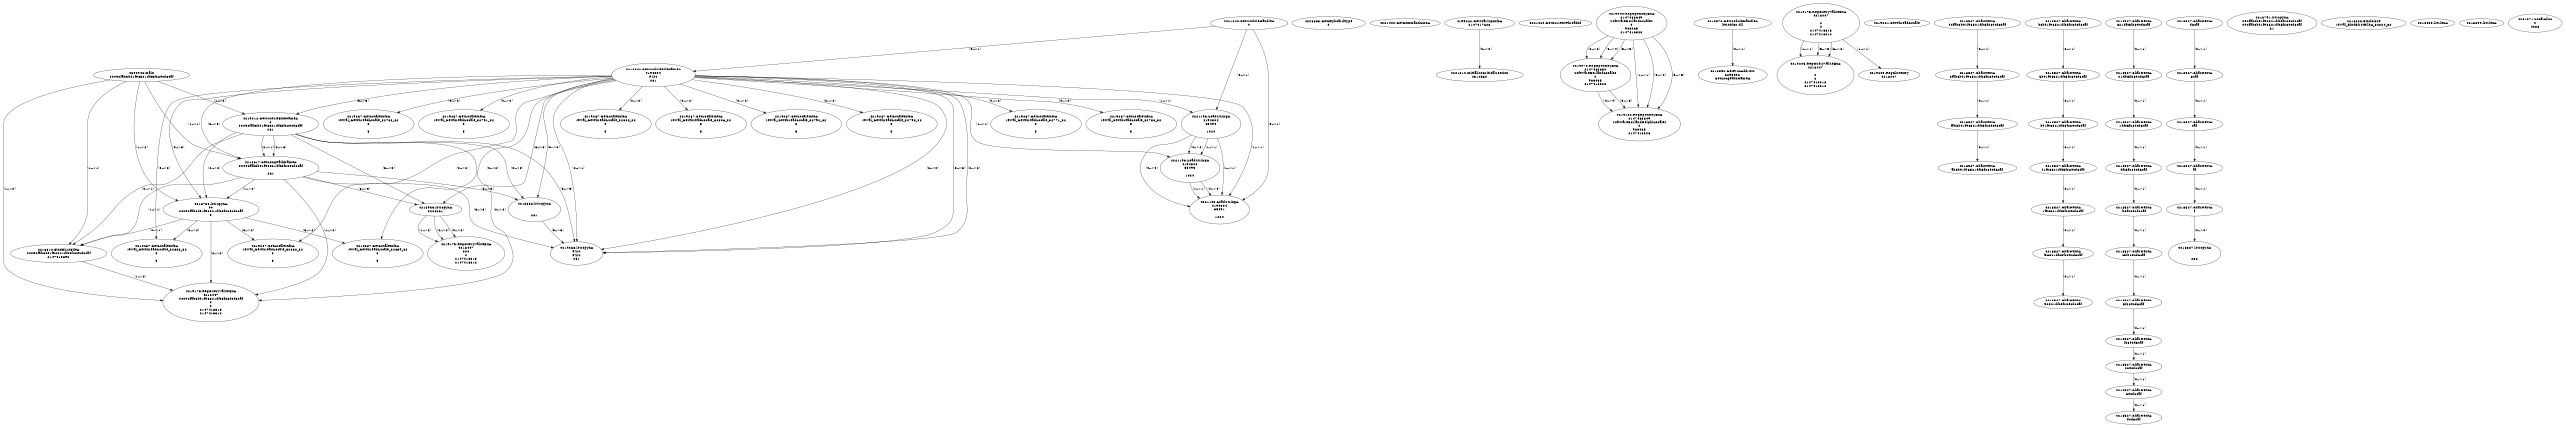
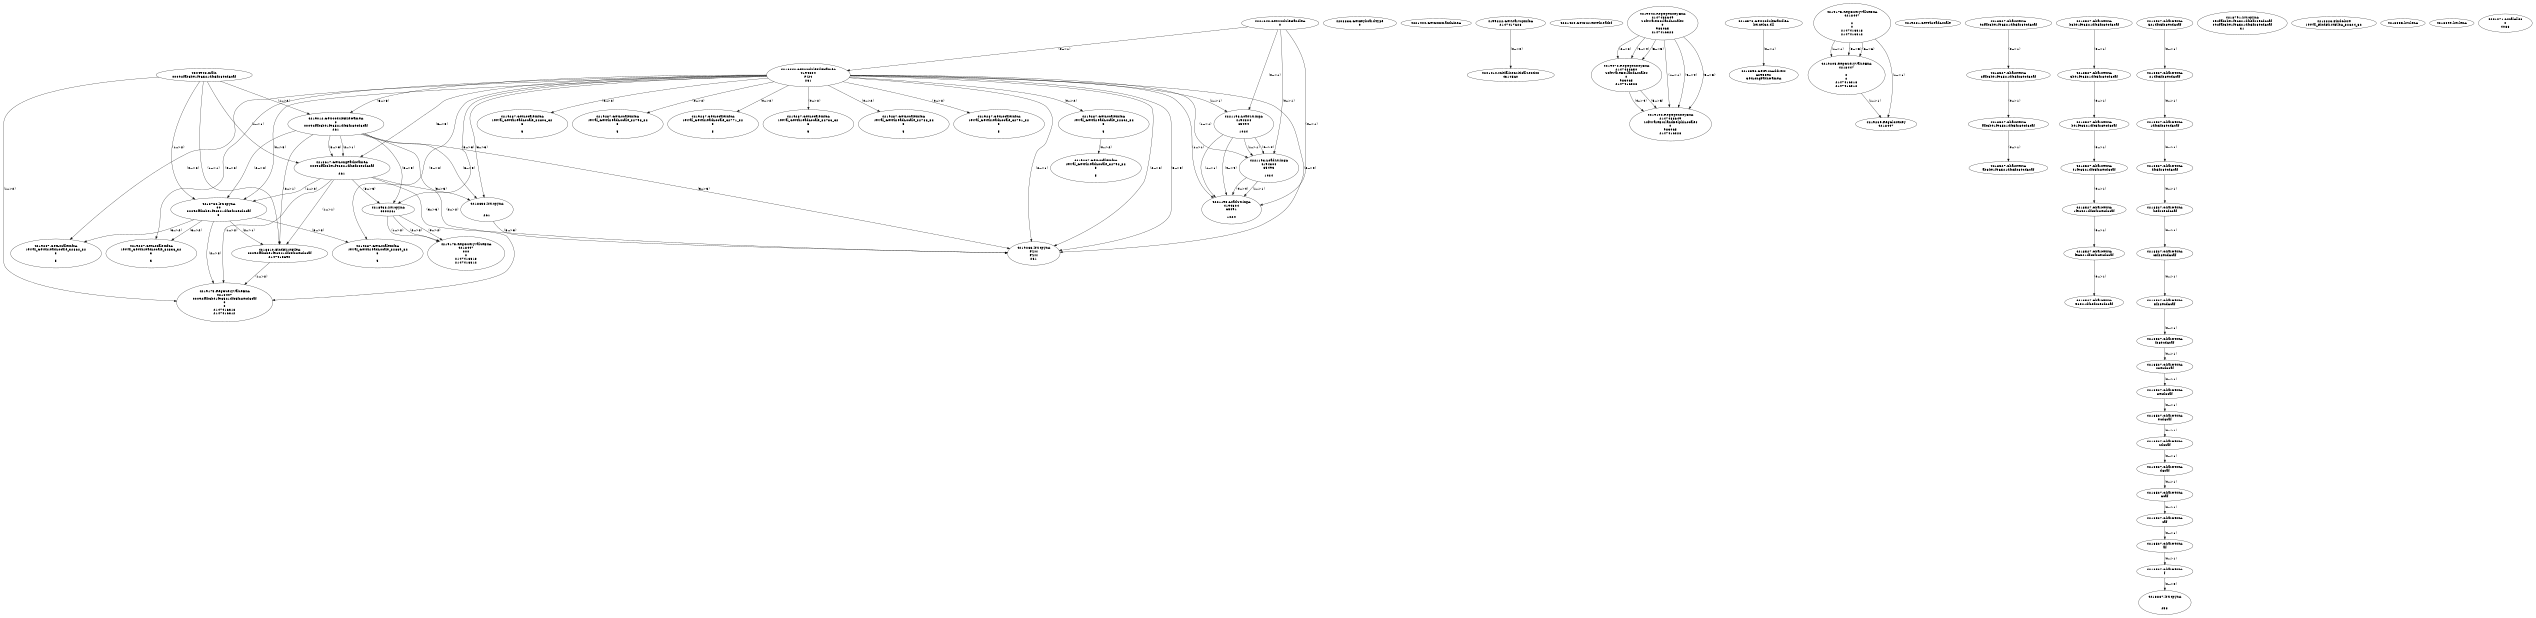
edge "4221640.GetModuleHandleA 0" -> "4221193.LoadStringA 4194304 65493 1024": added, label "(0-->1)"
edge "4218442.GetModuleFileNameA 4194304 PZM 261" -> "4219287.GetLocaleInfoA retval_GetThreadLocale_32792_32 3 5": now "4219287.GetLocaleInfoA retval_GetThreadLocale_32802_32 3 5" -> "4219287.GetLocaleInfoA retval_GetThreadLocale_32792_32 3 5"
edge "4219205.RegQueryValueExA 4218447 0 0 2147416318 2147416312" -> "4219239.RegCloseKey 4218447": added, label "(1-->1)"
node "4218527.CharNextA cd6caf": added
